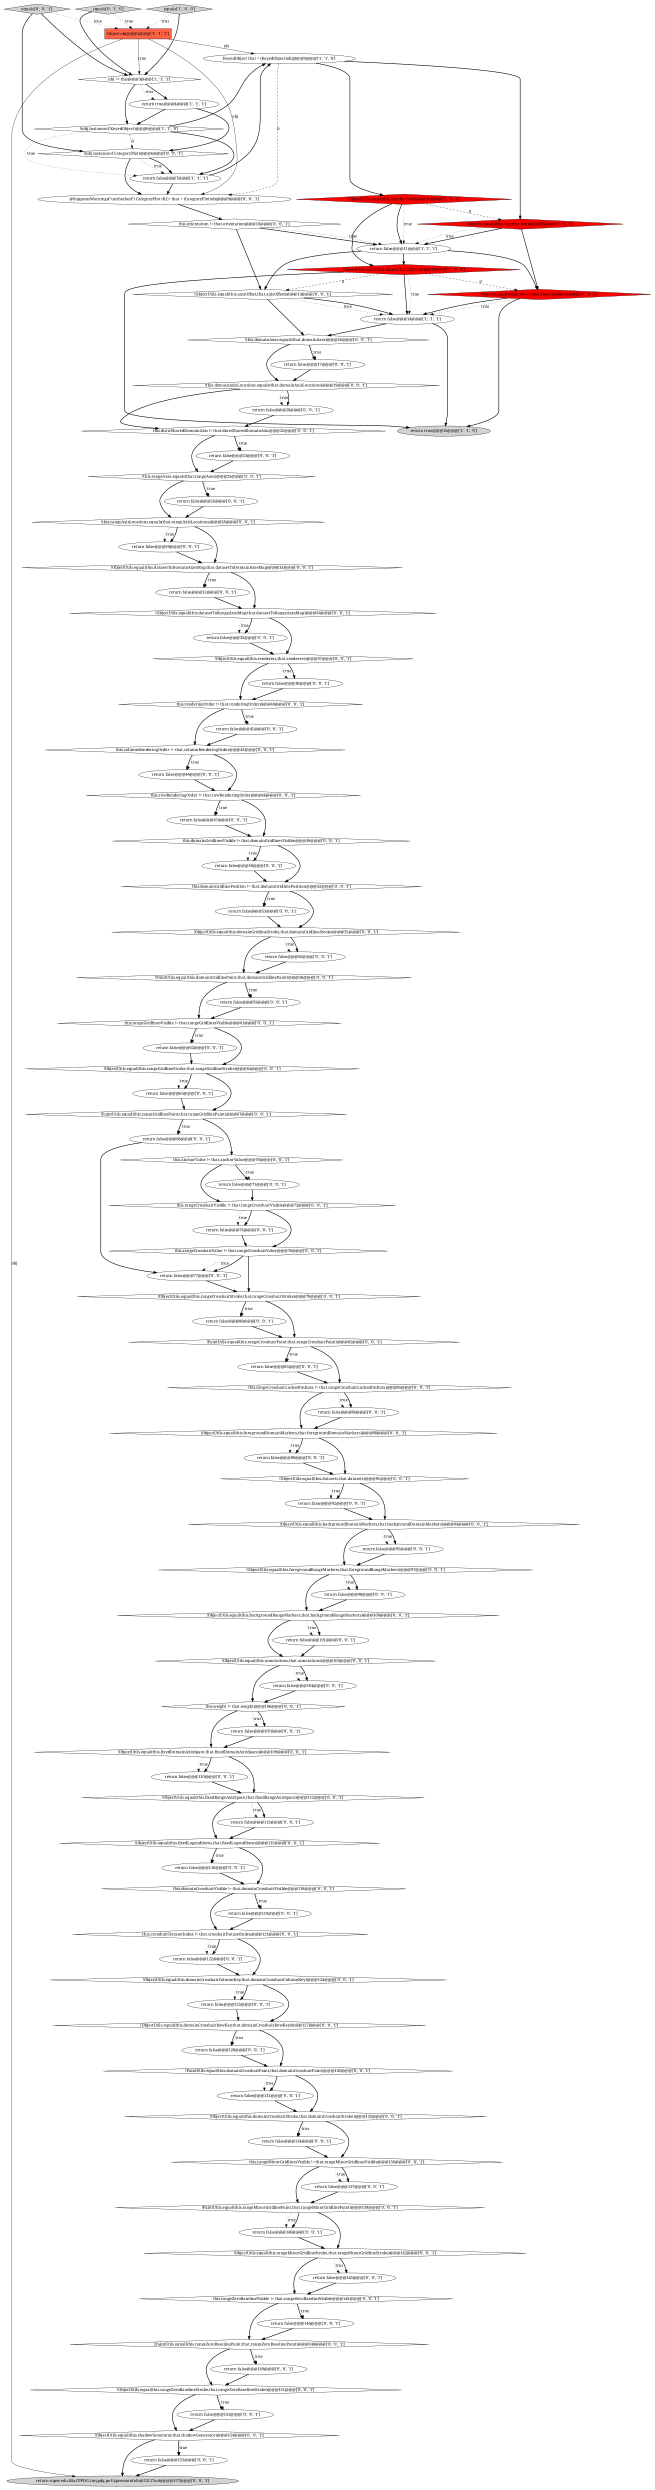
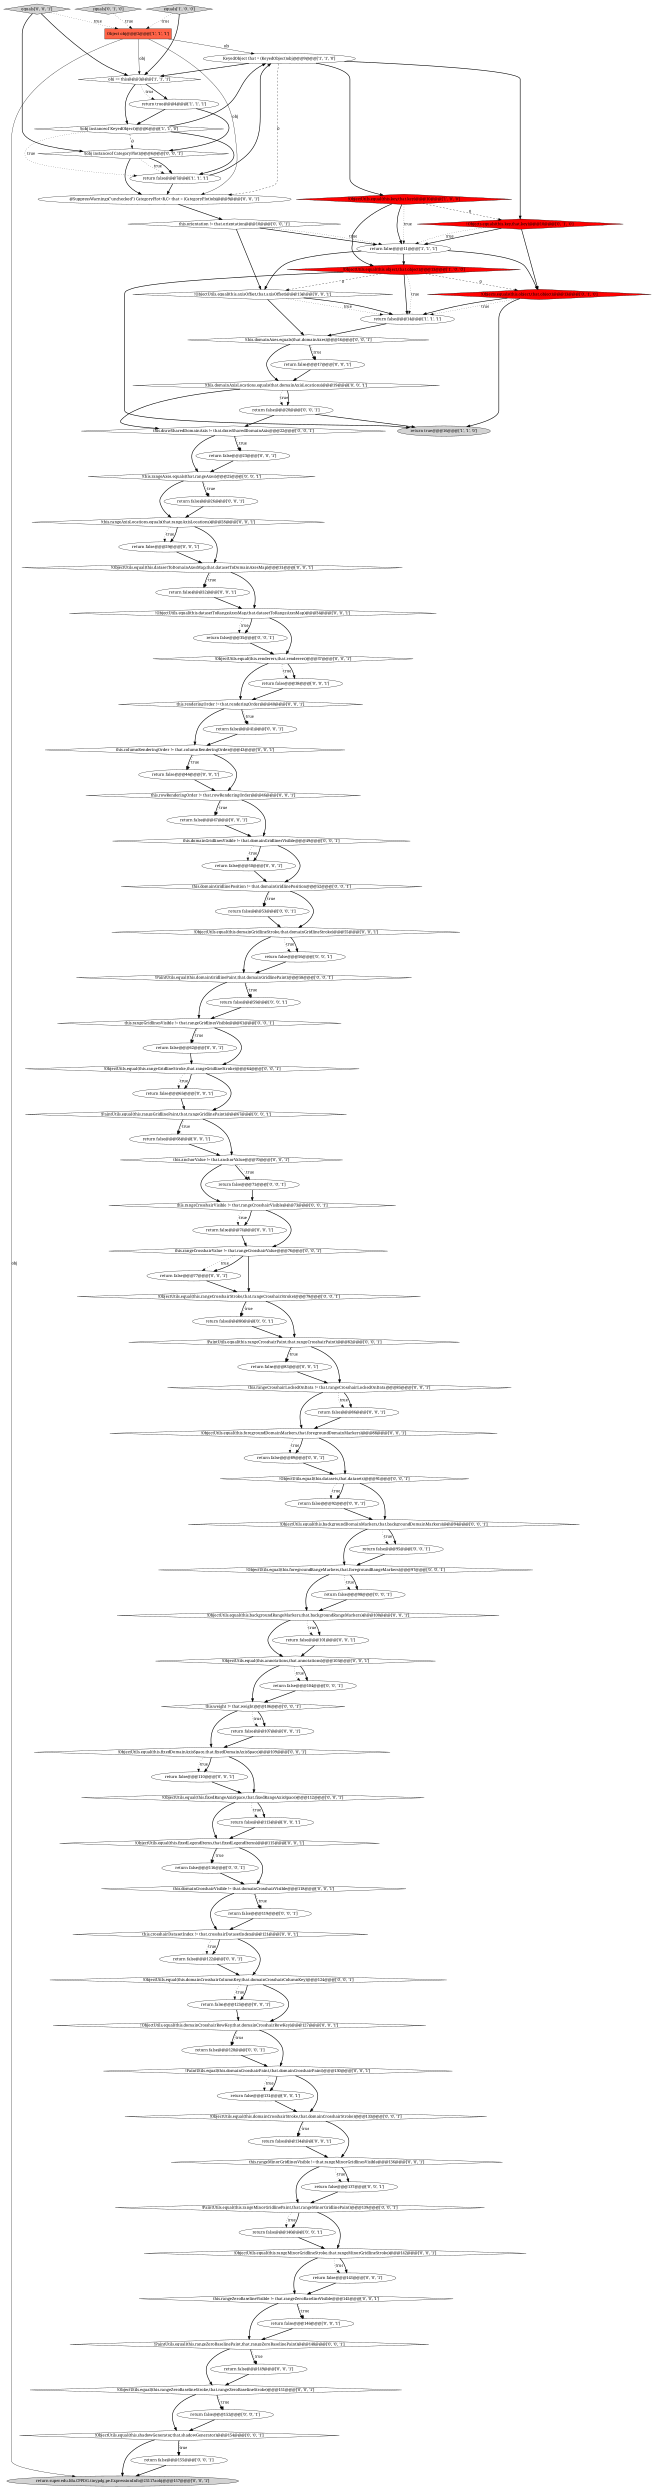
edge "equals['0', '1', '0']" -> "obj == this@@@3@@@['1', '1', '1']": now "KeyedObject that = (KeyedObject)obj@@@9@@@['1', '1', '0']" -> "obj == this@@@3@@@['1', '1', '1']"
edge "Object obj@@@2@@@['1', '1', '1']" -> "obj == this@@@3@@@['1', '1', '1']": label "true" -> "obj"
edge "return false@@@14@@@['1', '1', '1']" -> "return true@@@16@@@['1', '1', '0']": now "return false@@@20@@@['0', '0', '1']" -> "return true@@@16@@@['1', '1', '0']"
edge "return false@@@68@@@['0', '0', '1']" -> "return false@@@77@@@['0', '0', '1']": now "return false@@@68@@@['0', '0', '1']" -> "this.anchorValue != that.anchorValue@@@70@@@['0', '0', '1']"
